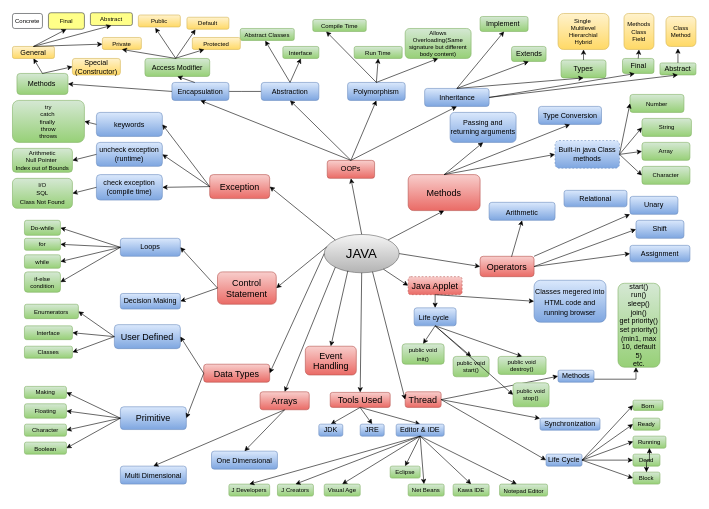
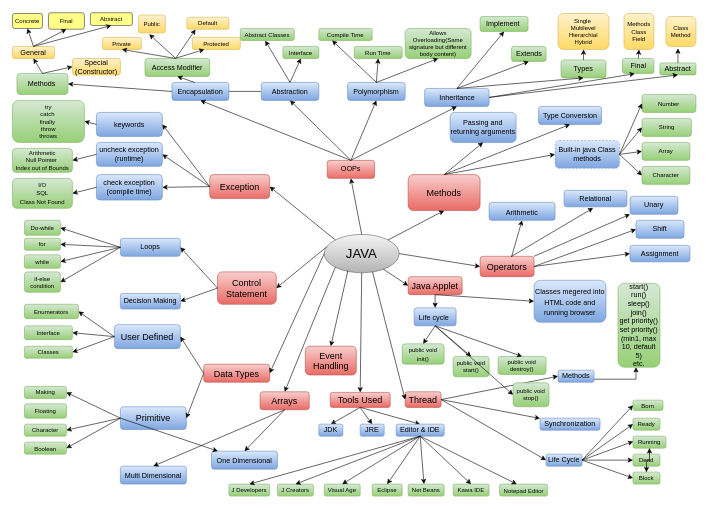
node "Concrete": fillcolor #ffffff -> #ffff88
node "Public": size 42x12 -> 27x18
node "Compile Time": moved (340, 26) -> (346, 35)
edge "General" -> "Private": now "General" -> "Concrete"
node "Number": moved (657, 104) -> (669, 104)
edge "Operators" -> "Relational": added
node "Java Applet": style dashed -> solid
edge "Primitive" -> "Floating": now "Primitive" -> "One Dimensional"
node "Eclipse": moved (405, 473) -> (387, 491)
